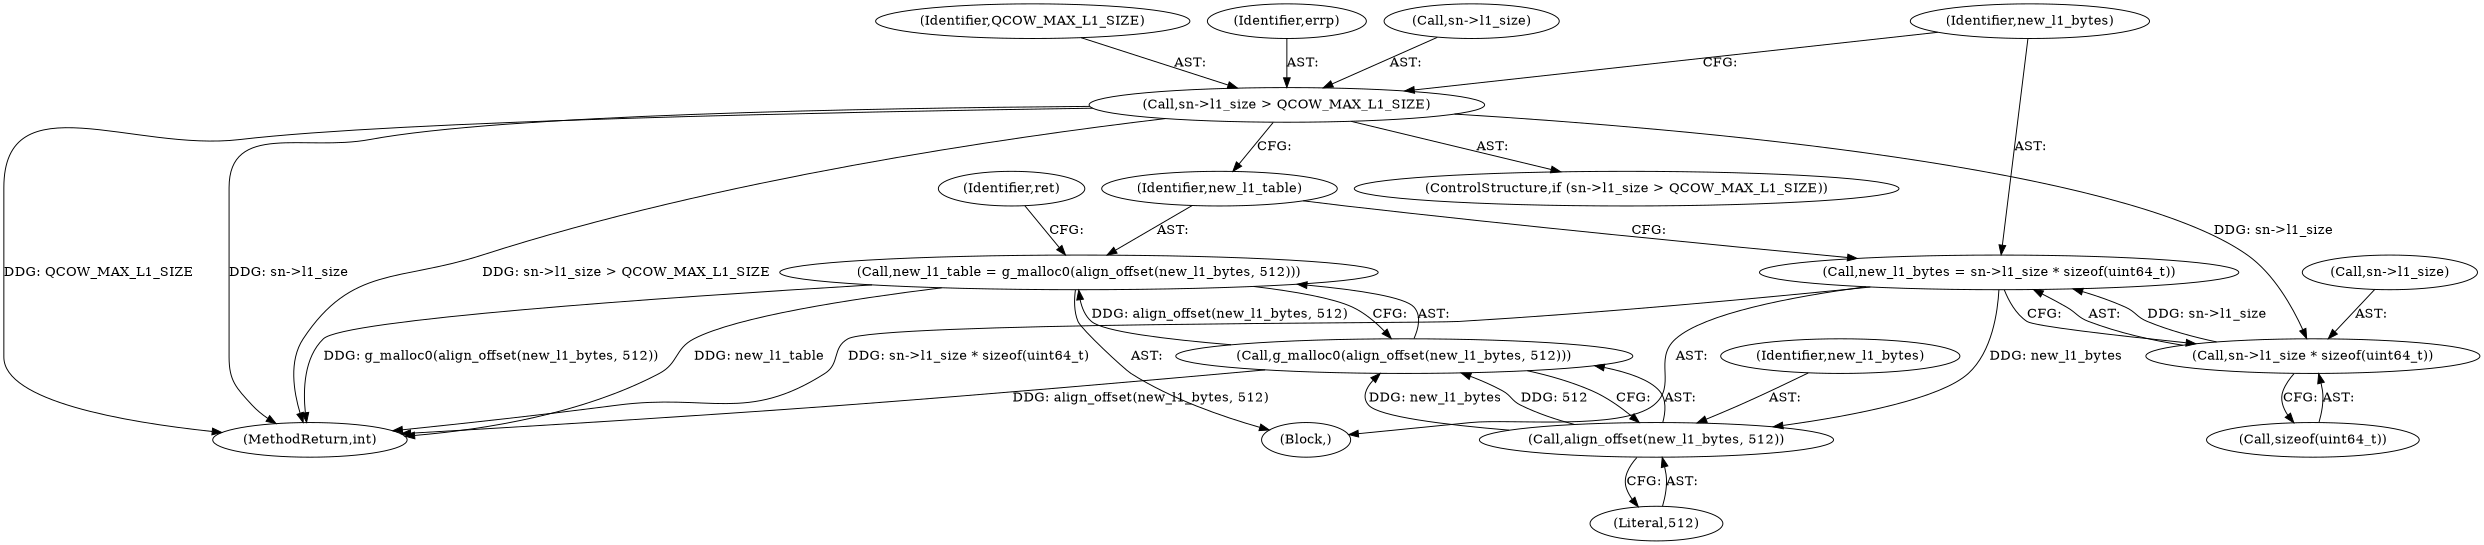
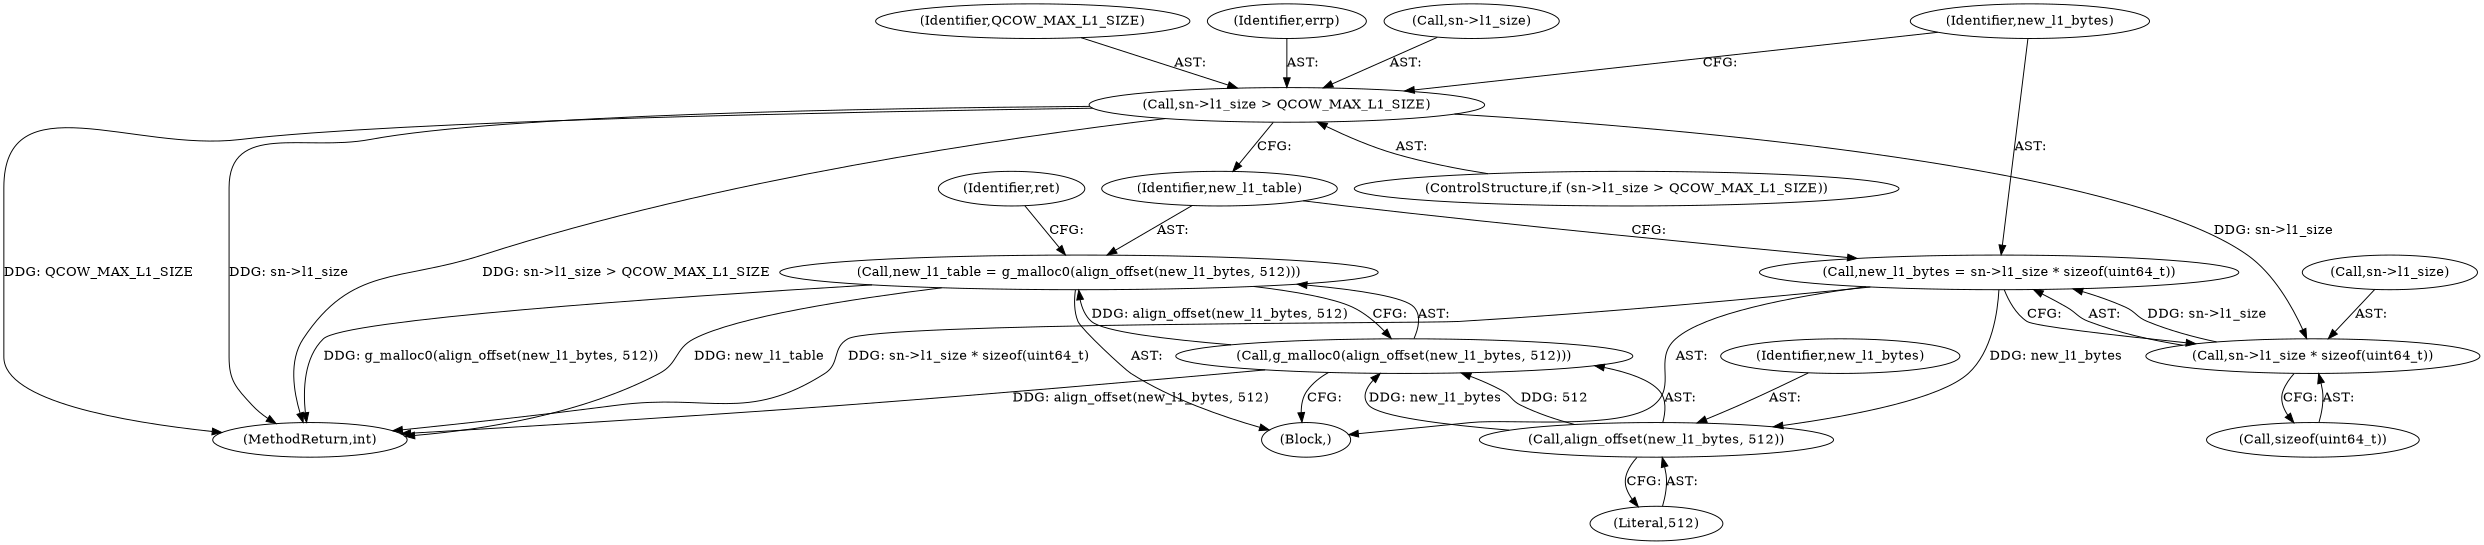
edge "(Call,sn->l1_size > QCOW_MAX_L1_SIZE)" -> "(ControlStructure,if (sn->l1_size > QCOW_MAX_L1_SIZE))": reversed
edge "(Call,g_malloc0(align_offset(new_l1_bytes, 512)))" -> "(Call,align_offset(new_l1_bytes, 512))": now "(Call,g_malloc0(align_offset(new_l1_bytes, 512)))" -> "(Block,)"
